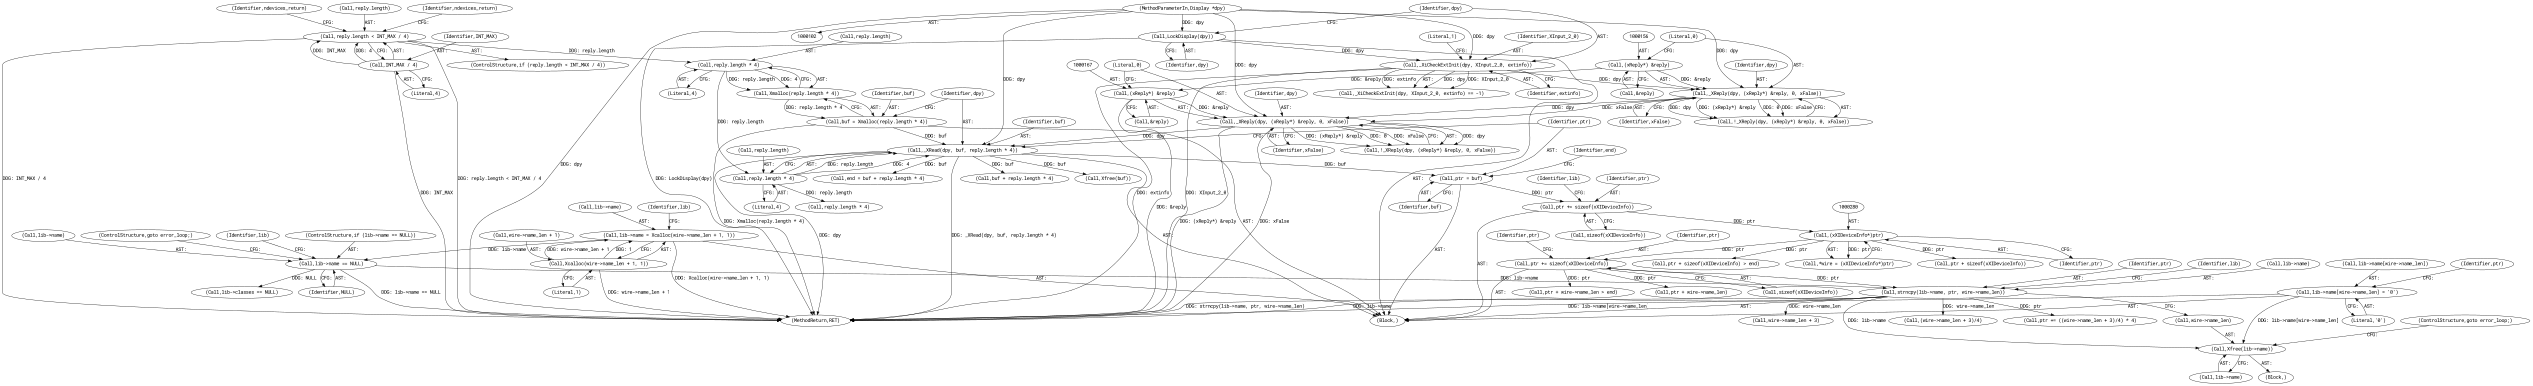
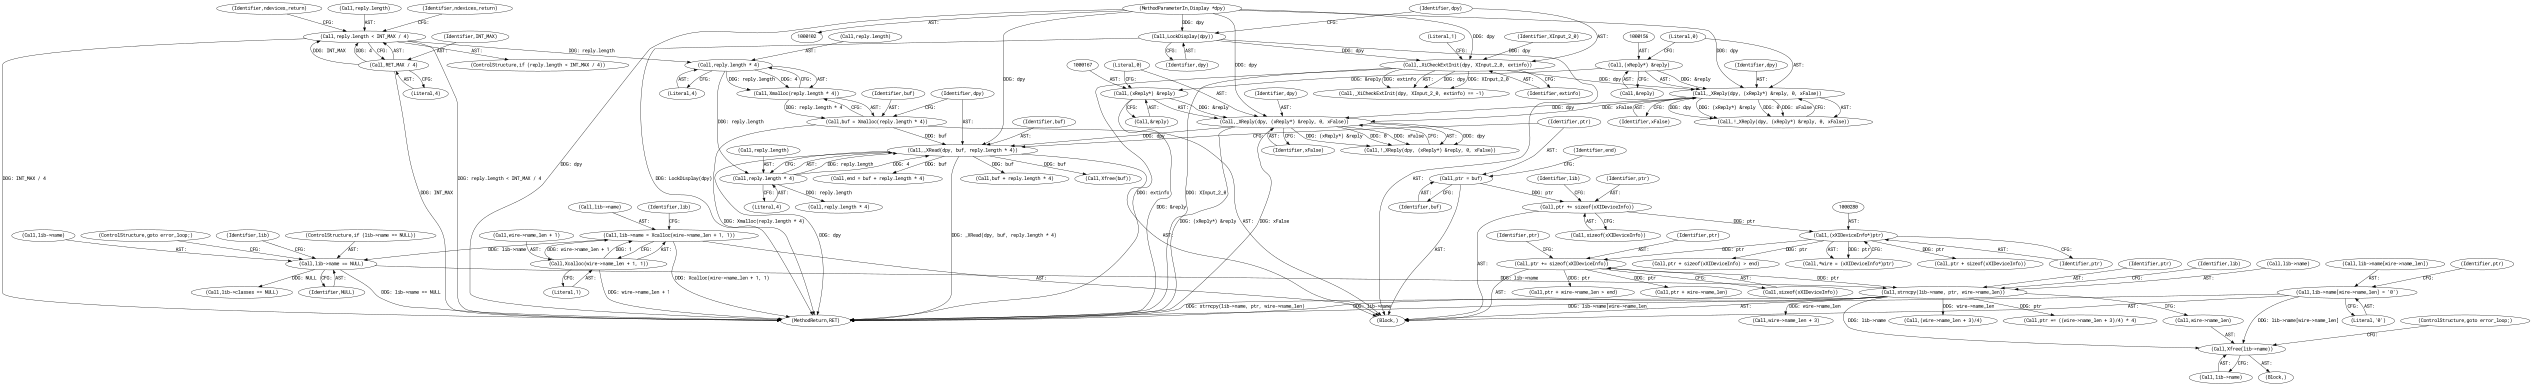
edge "(Identifier,XInput_2_0)" -> "(Call,_XiCheckExtInit(dpy, XInput_2_0, extinfo))": label "AST: " -> "DDG: dpy"
node "(Call,INT_MAX / 4)": label "(Call,INT_MAX / 4)" -> "(Call,RET_MAX / 4)"
edge "(Call,_XRead(dpy, buf, reply.length * 4))" -> "(Call,ptr = buf)": removed, label "DDG: buf"
